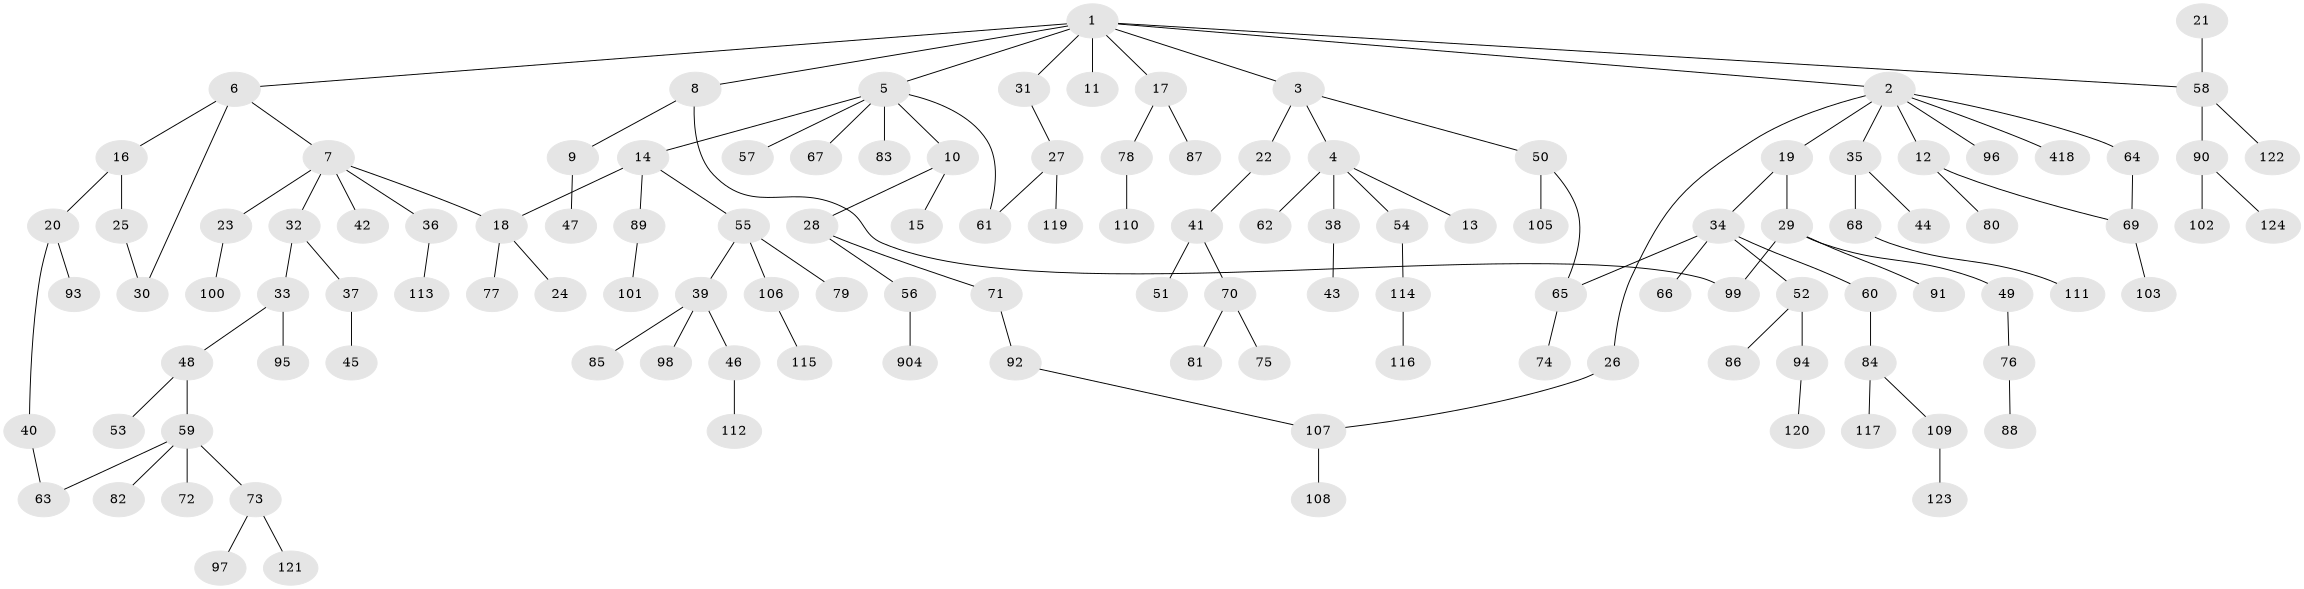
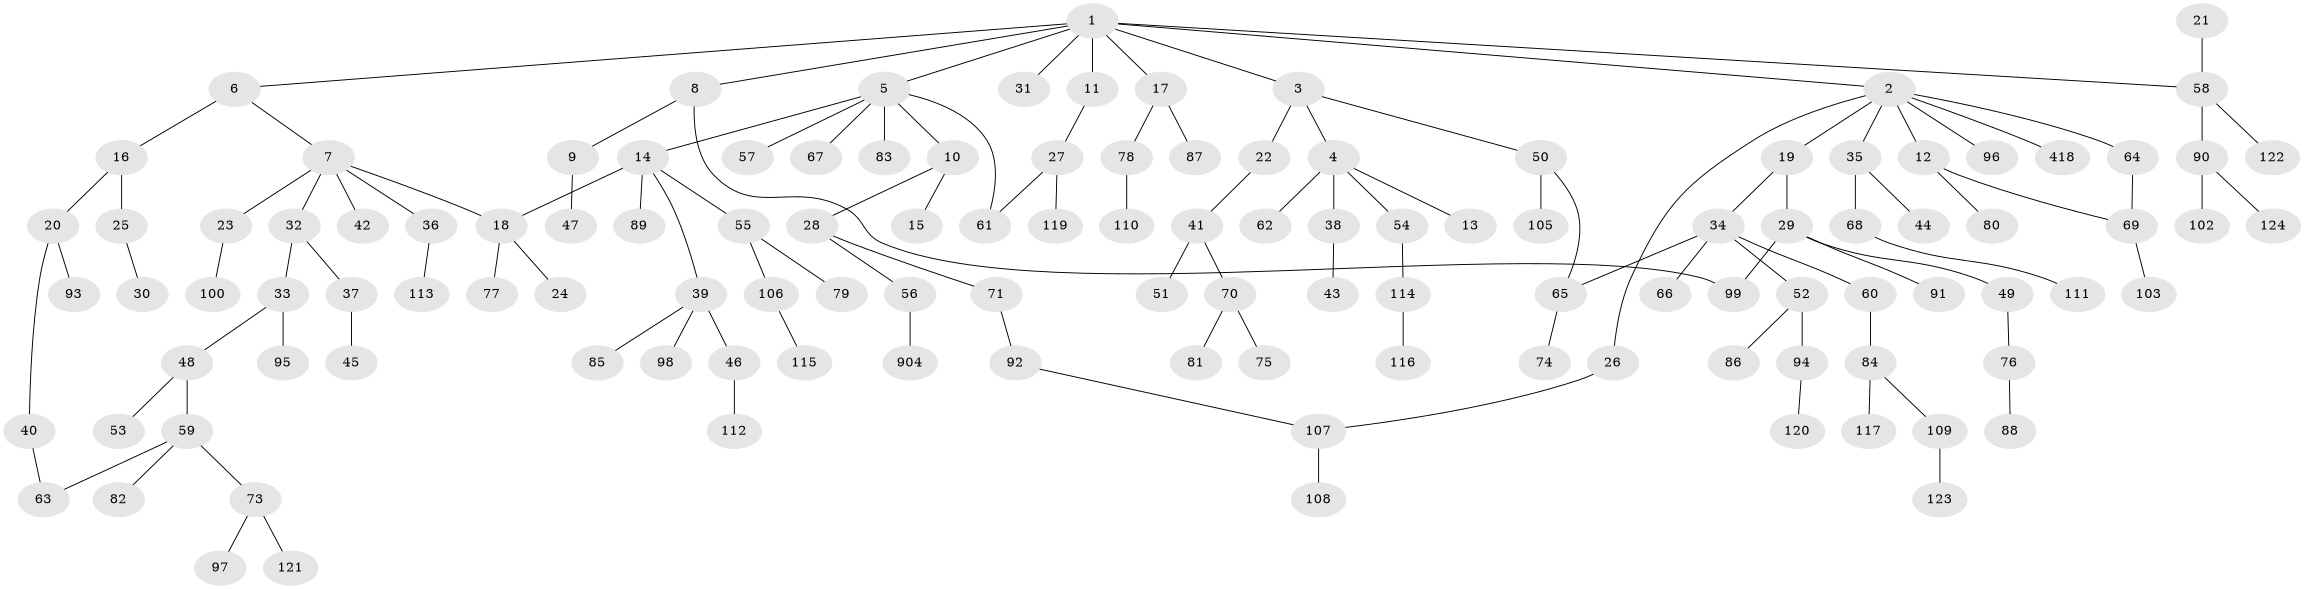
edge "31" -- "27": now "11" -- "27"
edge "6" -- "30": removed
edge "55" -- "39": now "14" -- "39"
node "101": removed
node "72": removed
